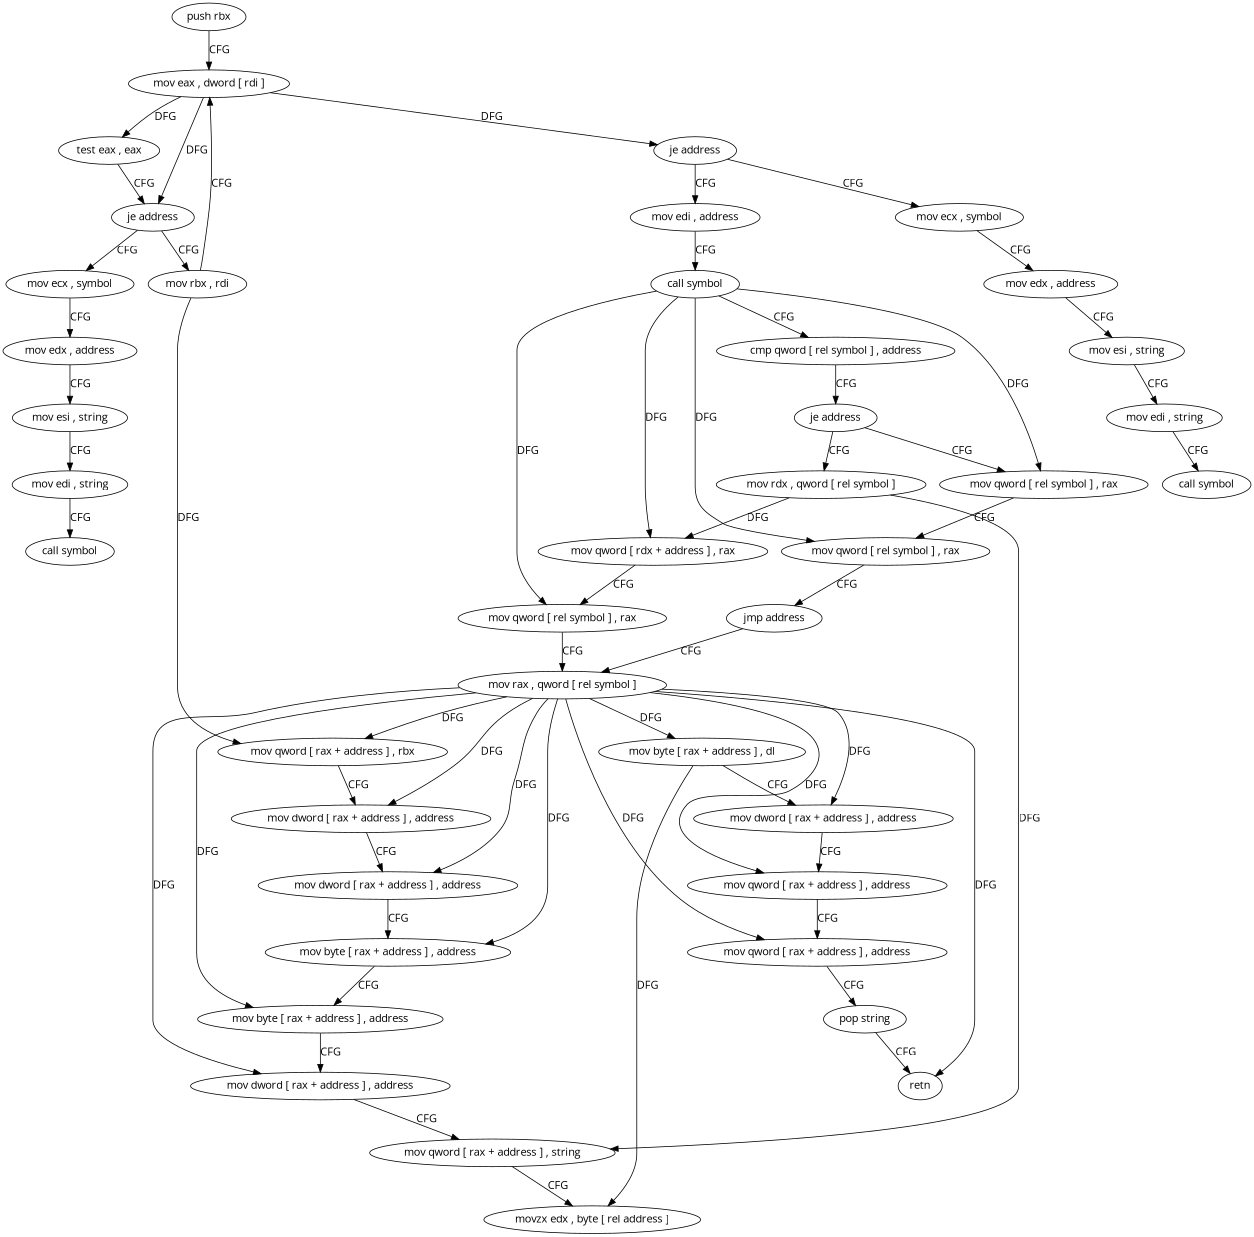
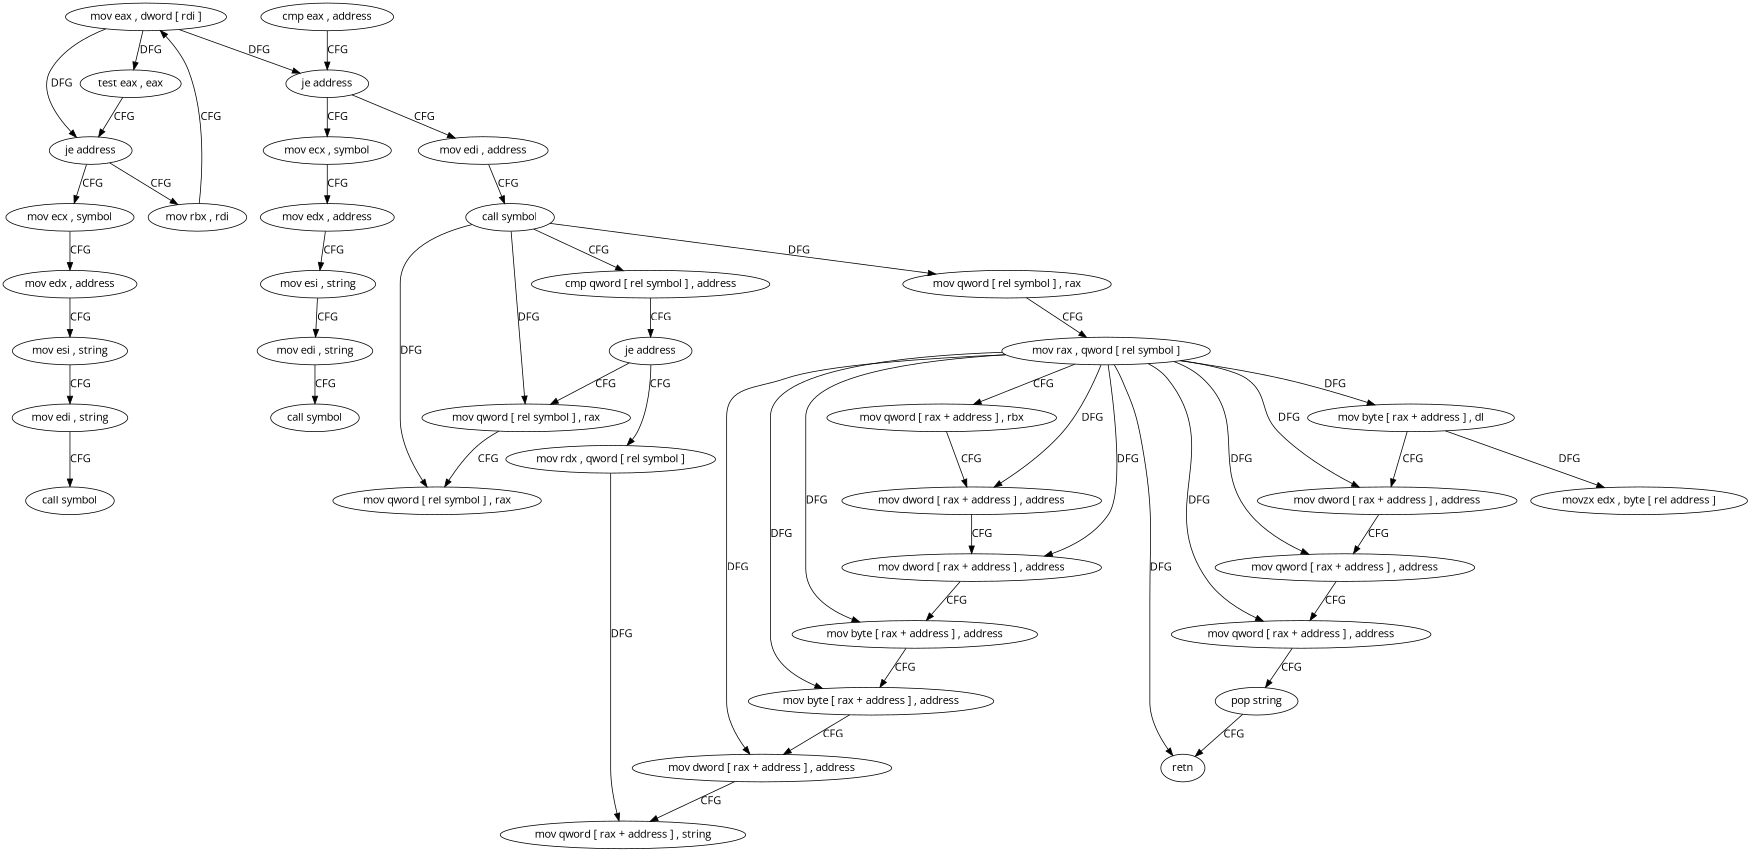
node "push rbx": removed
node "cmp eax , address": added
edge "mov rbx , rdi" -> "mov qword [ rax + address ] , rbx": removed, label "DFG"
node "mov qword [ rdx + address ] , rax": removed
node "jmp address": removed
edge "mov rax , qword [ rel symbol ]" -> "mov qword [ rax + address ] , rbx": label "DFG" -> "CFG"
edge "mov qword [ rax + address ] , string" -> "movzx edx , byte [ rel address ]": removed, label "CFG"
